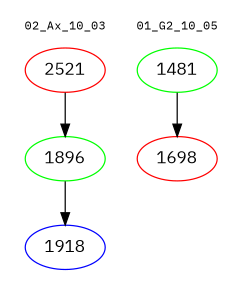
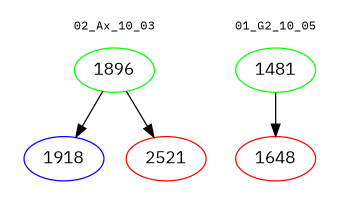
edge "2521" -> "1896": reversed
node "1698": label "1698" -> "1648"
